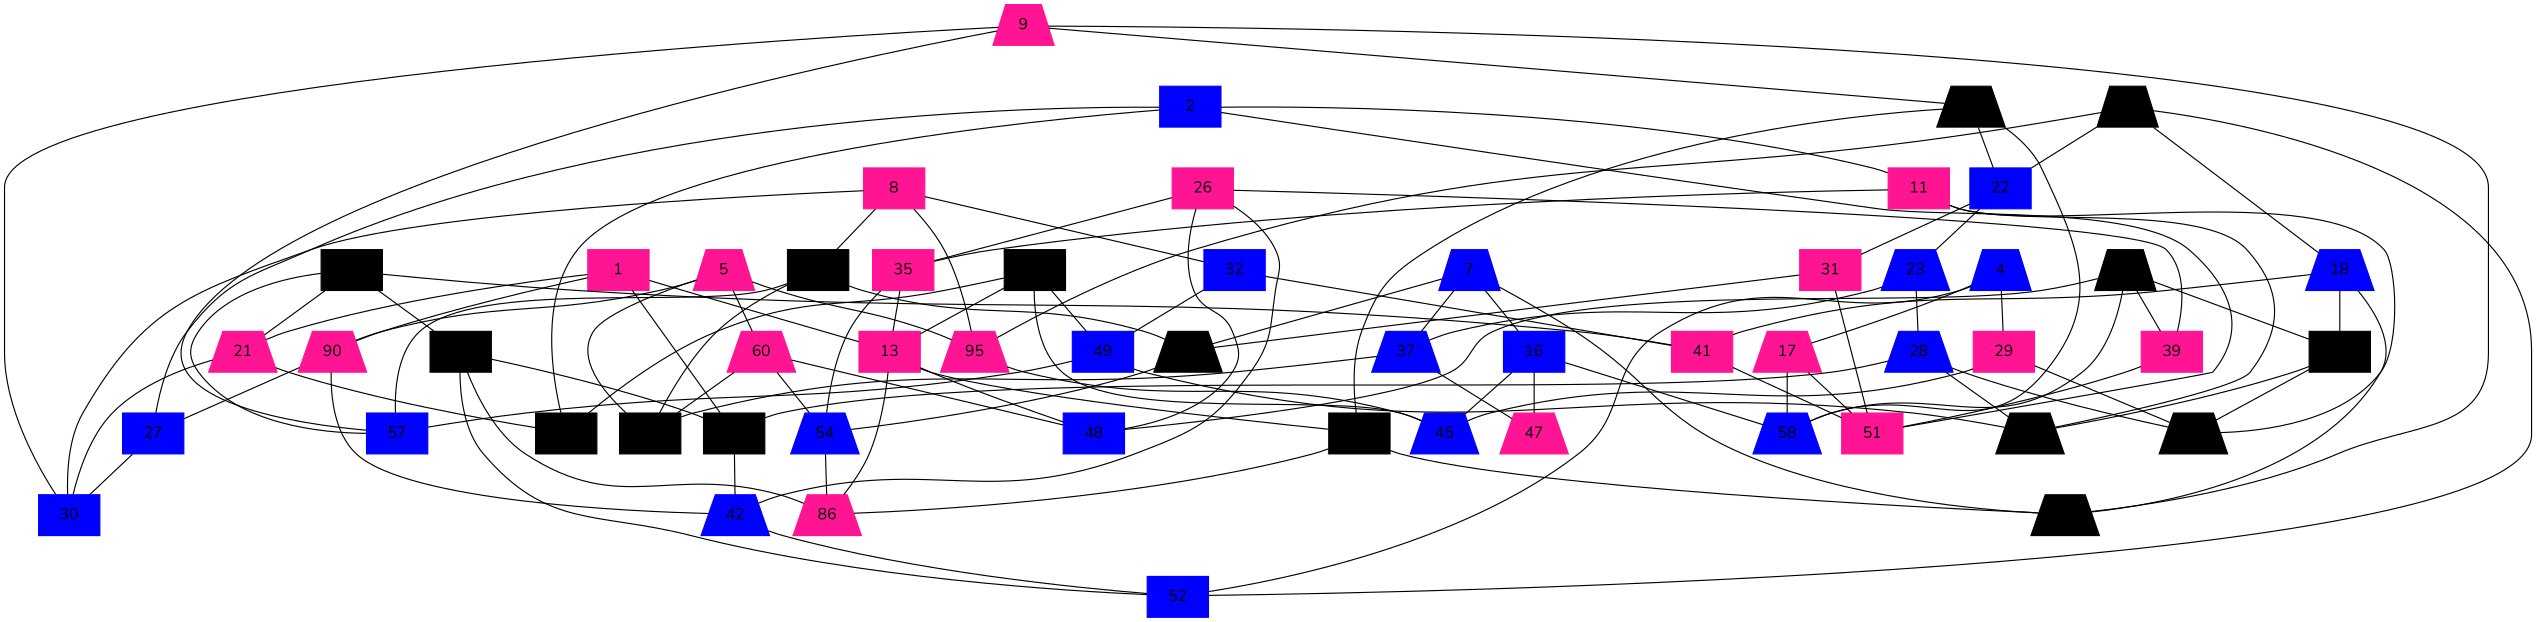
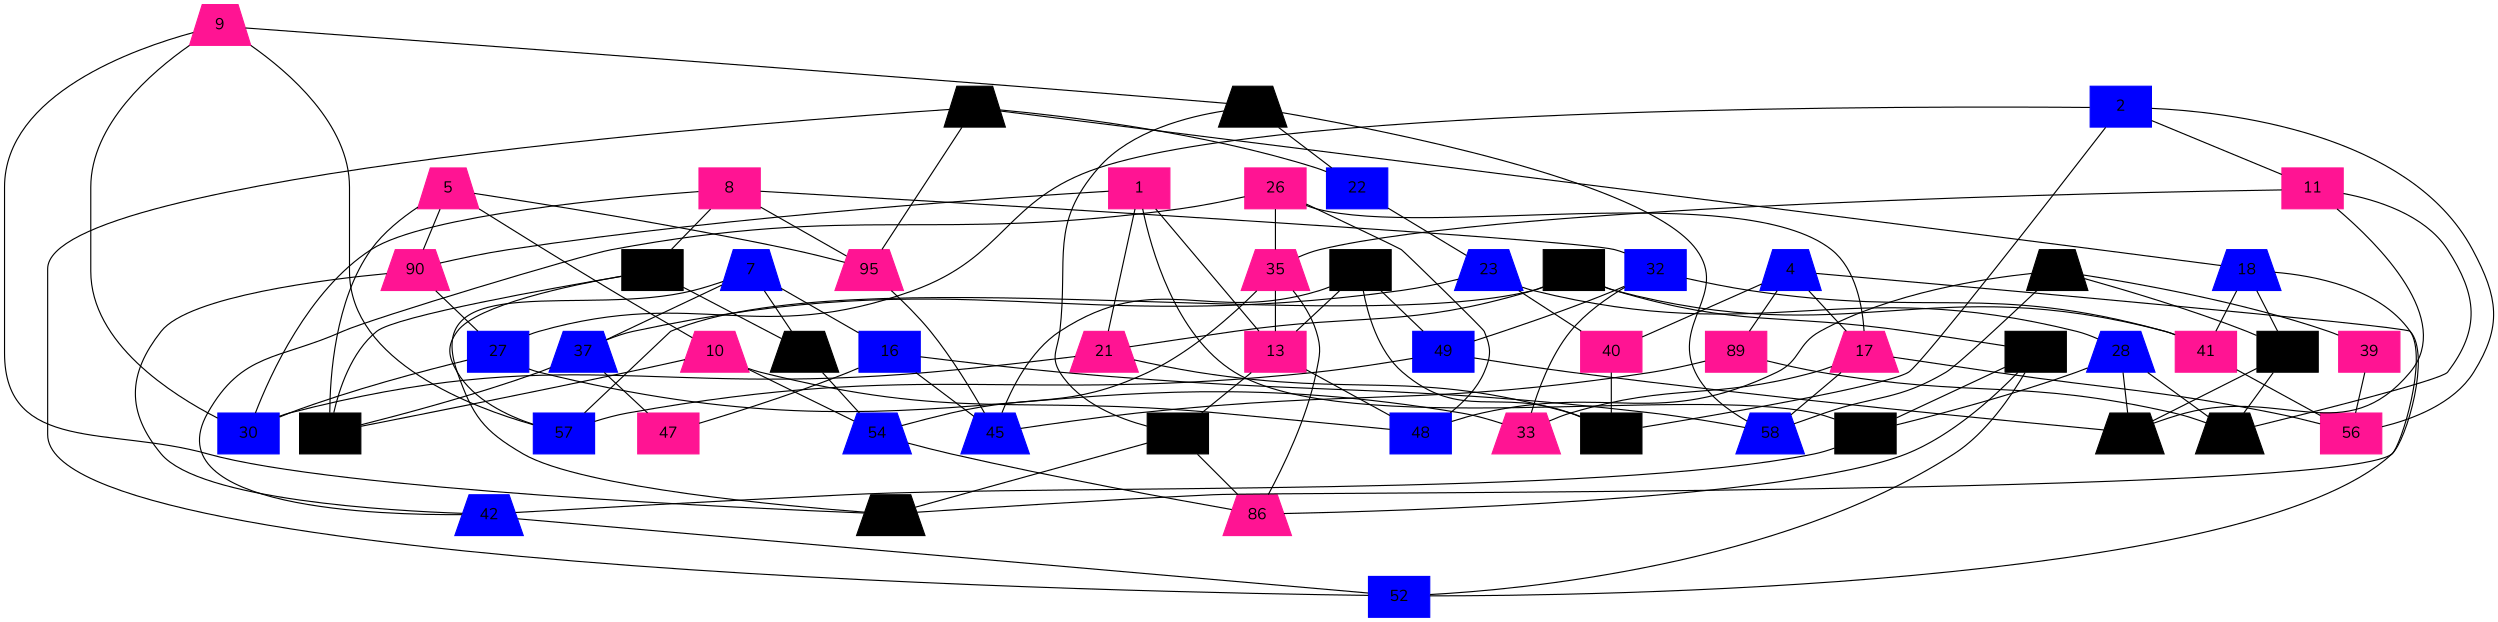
edge "26" -- "39": now "26" -- "17"
node "35": shape box -> trapezium
node "31": removed
node "60": label "60" -> "10"
node "40": added
node "29": label "29" -> "89"
node "33": added
node "47": shape trapezium -> box
node "51": label "51" -> "56"
edge "13" -- "86": now "35" -- "86"
